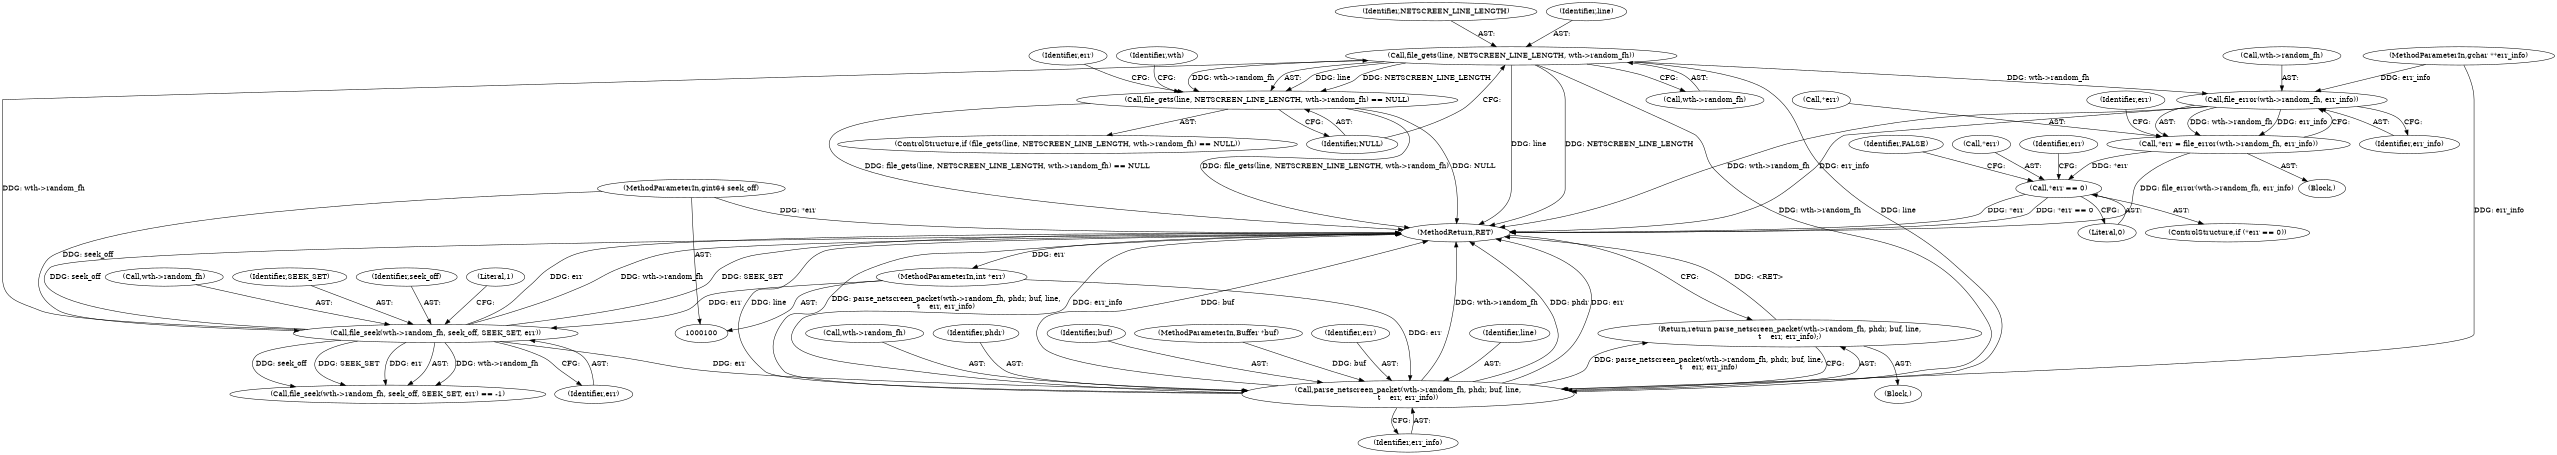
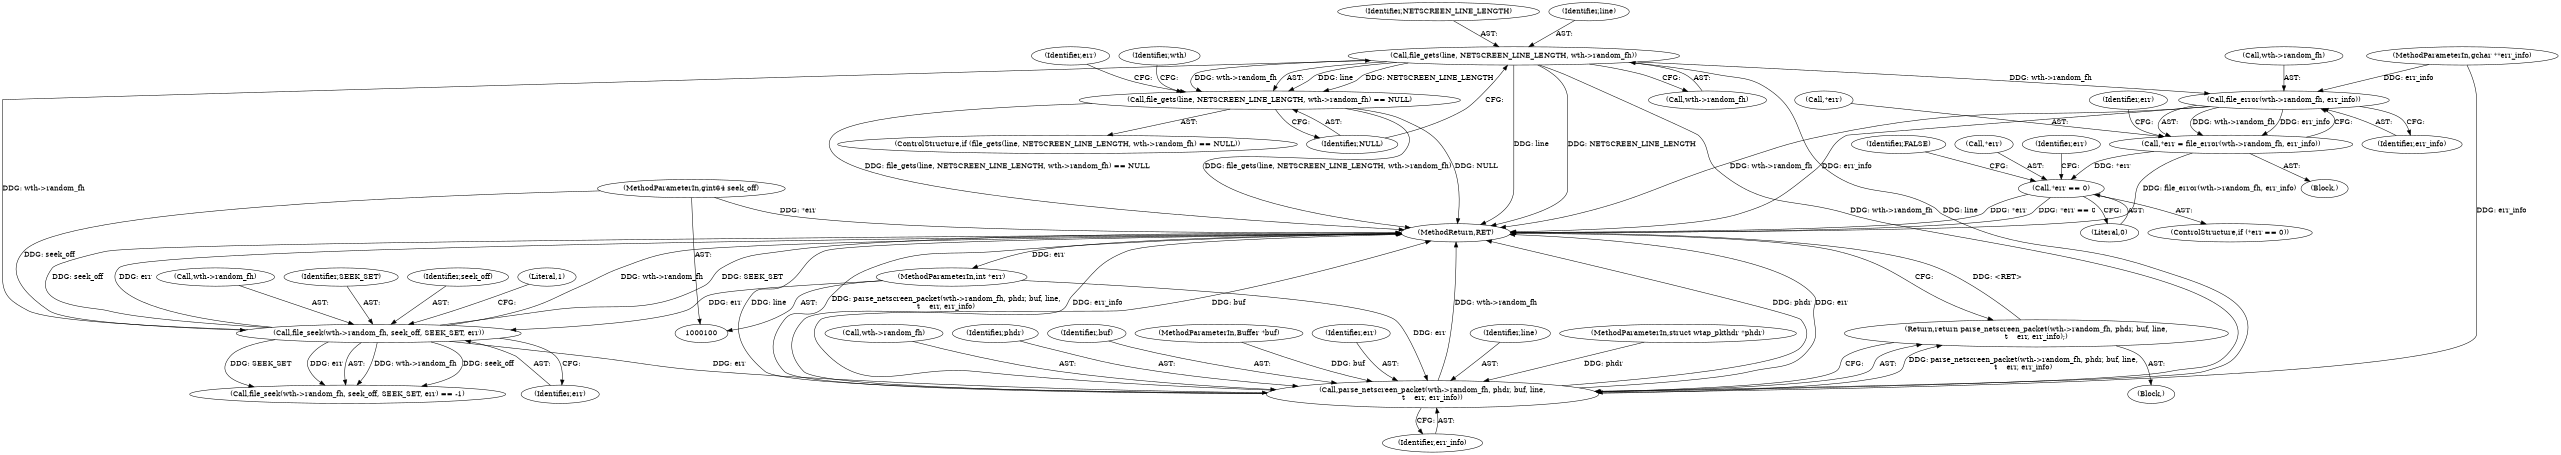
node "(MethodParameterIn,struct wtap_pkthdr *phdr)": added
